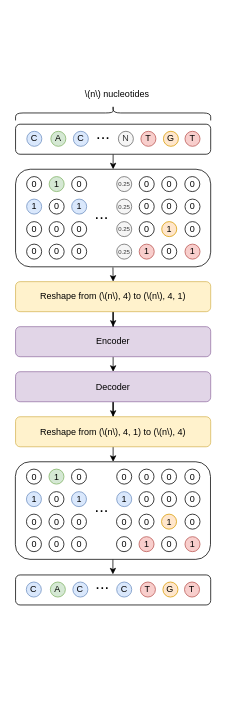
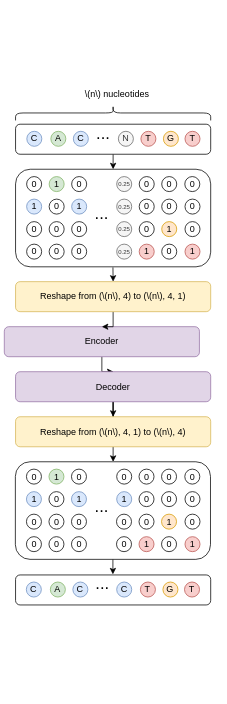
node "Encoder": moved (113, 341) -> (102, 341)
